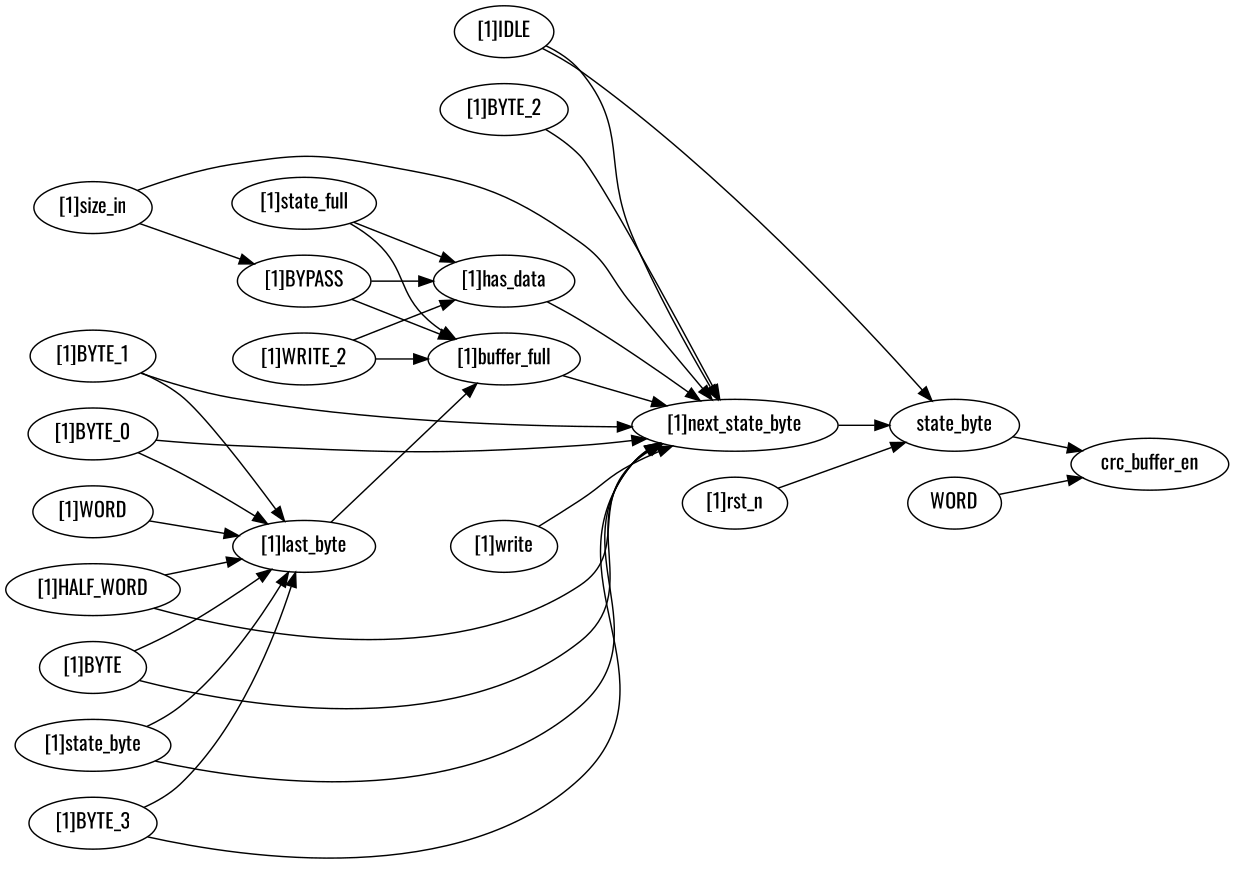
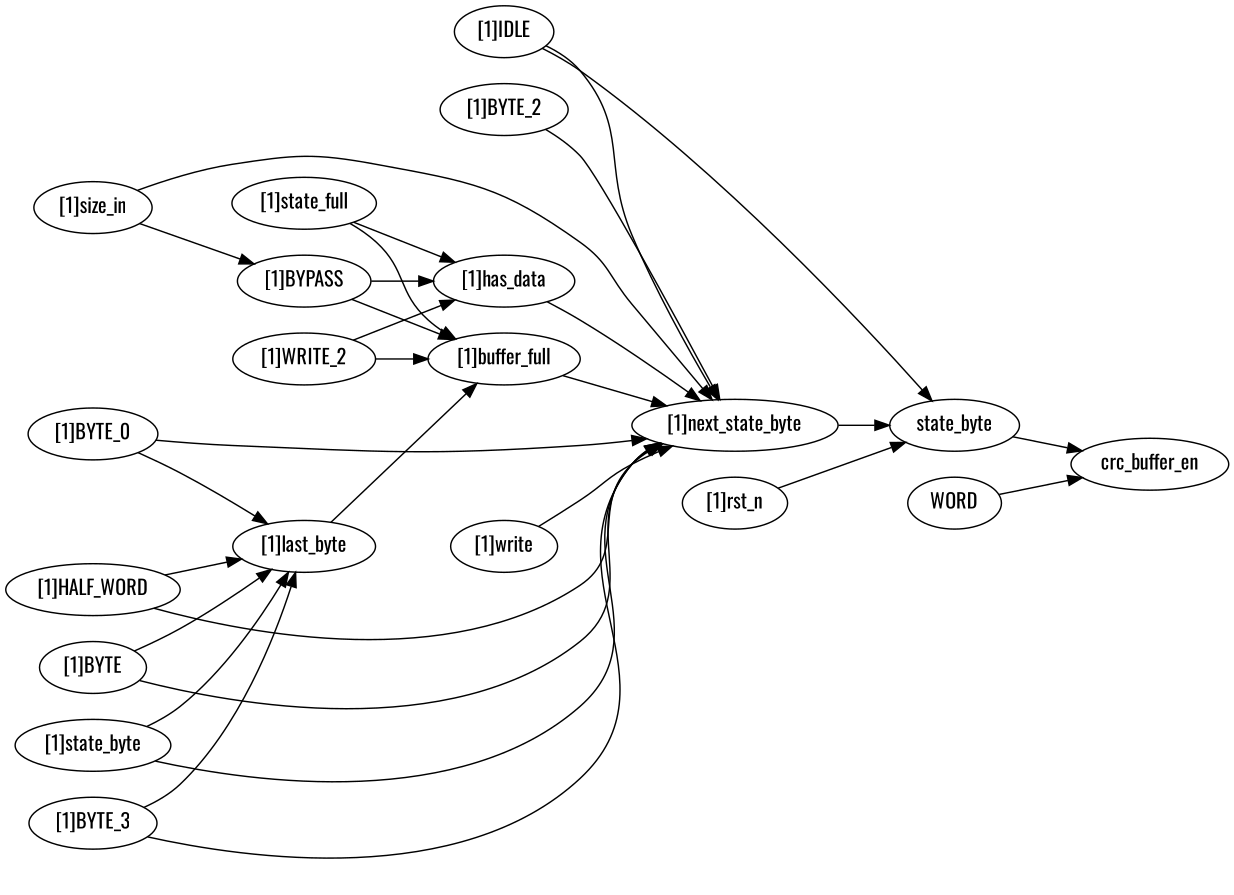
node "[1]BYTE_1": removed
node "[1]WORD": removed
